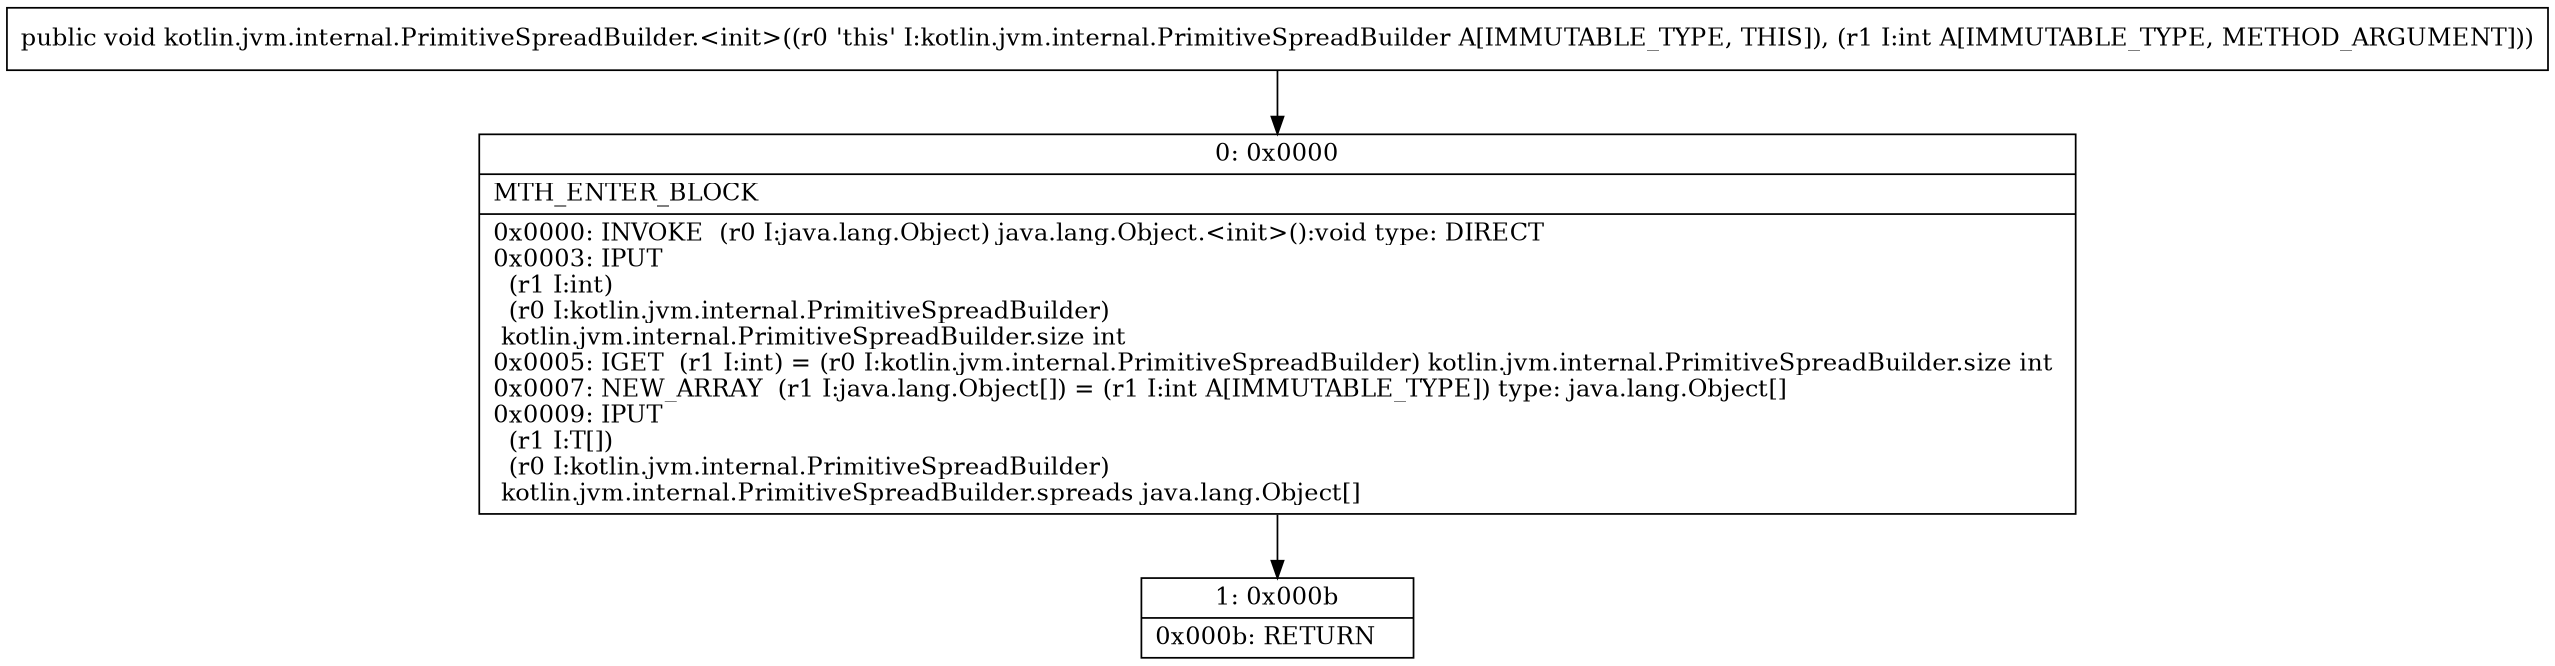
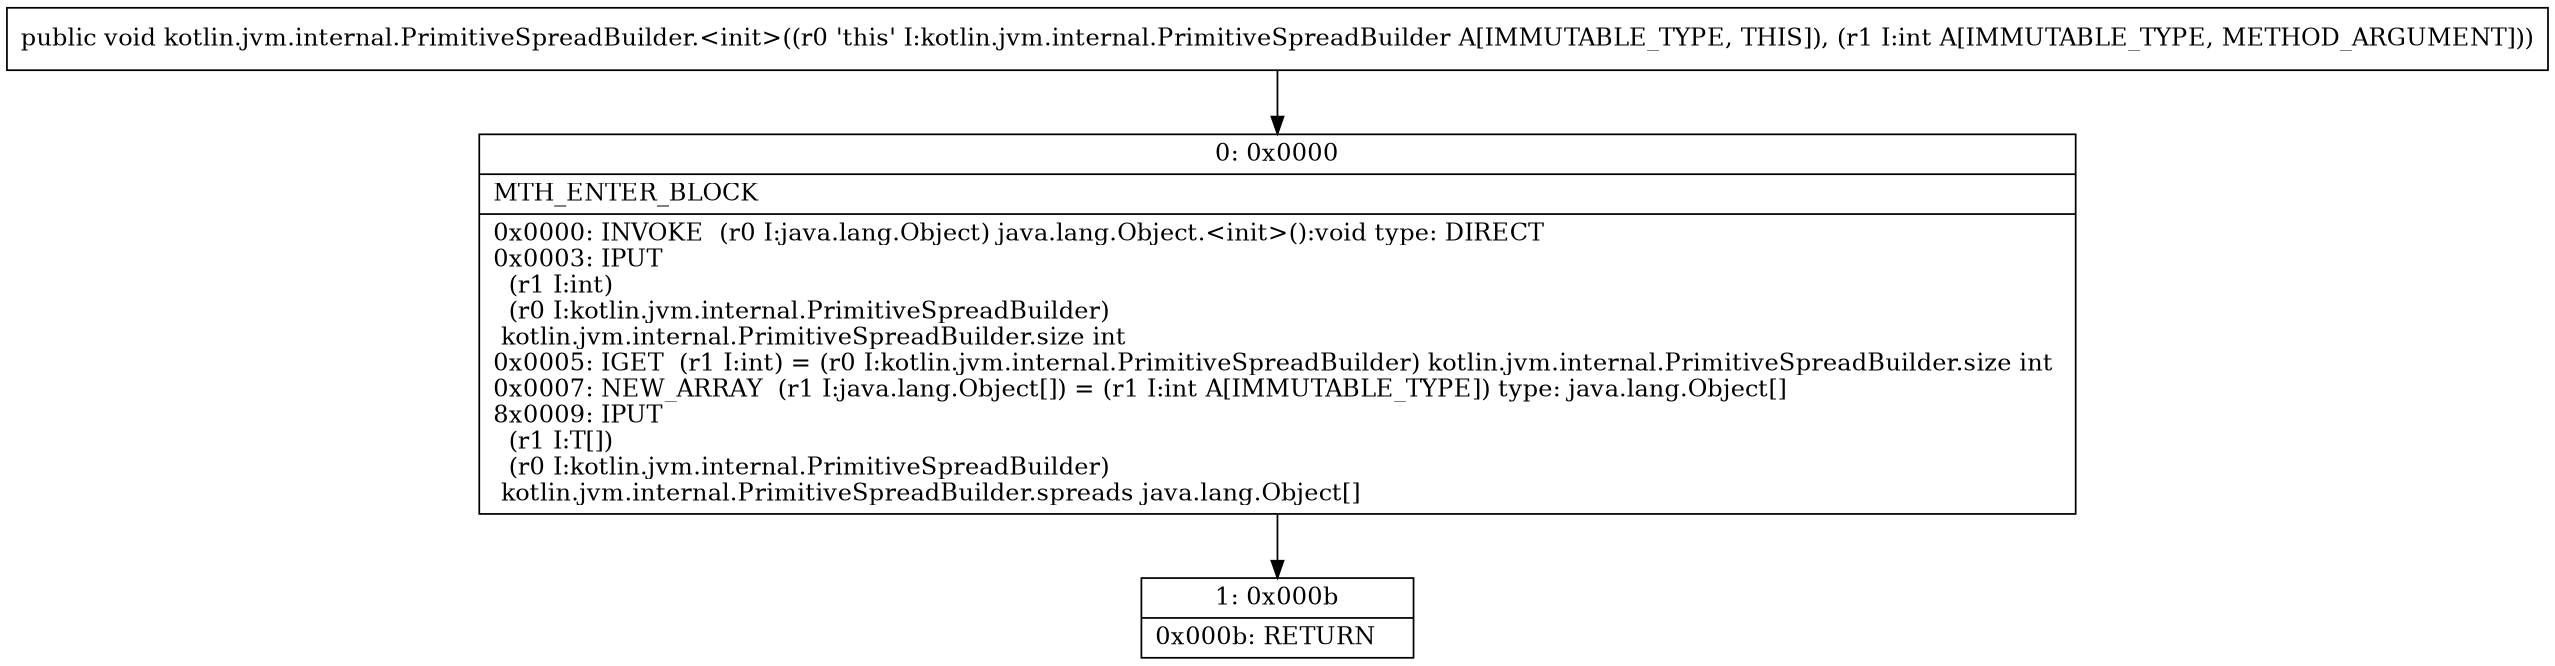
node "0: 0x0000": text "0x0009: IPUT" -> "8x0009: IPUT"
